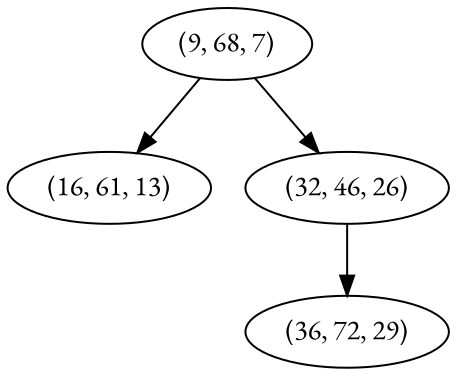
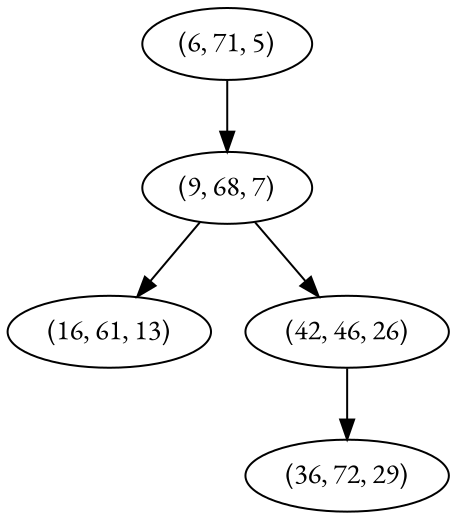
node "(6, 71, 5)": added
node "(32, 46, 26)": label "(32, 46, 26)" -> "(42, 46, 26)"
